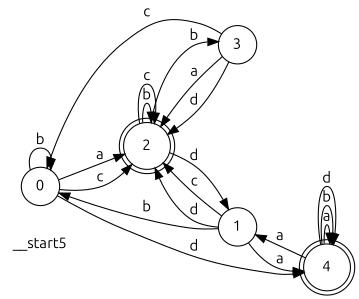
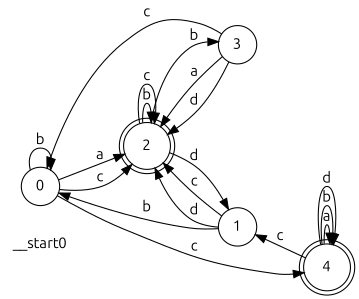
edge "4" -> "1": label "a" -> "c"
node "__start5": label "__start5" -> "__start0"
edge "0" -> "4": label "d" -> "c"
edge "1" -> "4": removed, label "a"
